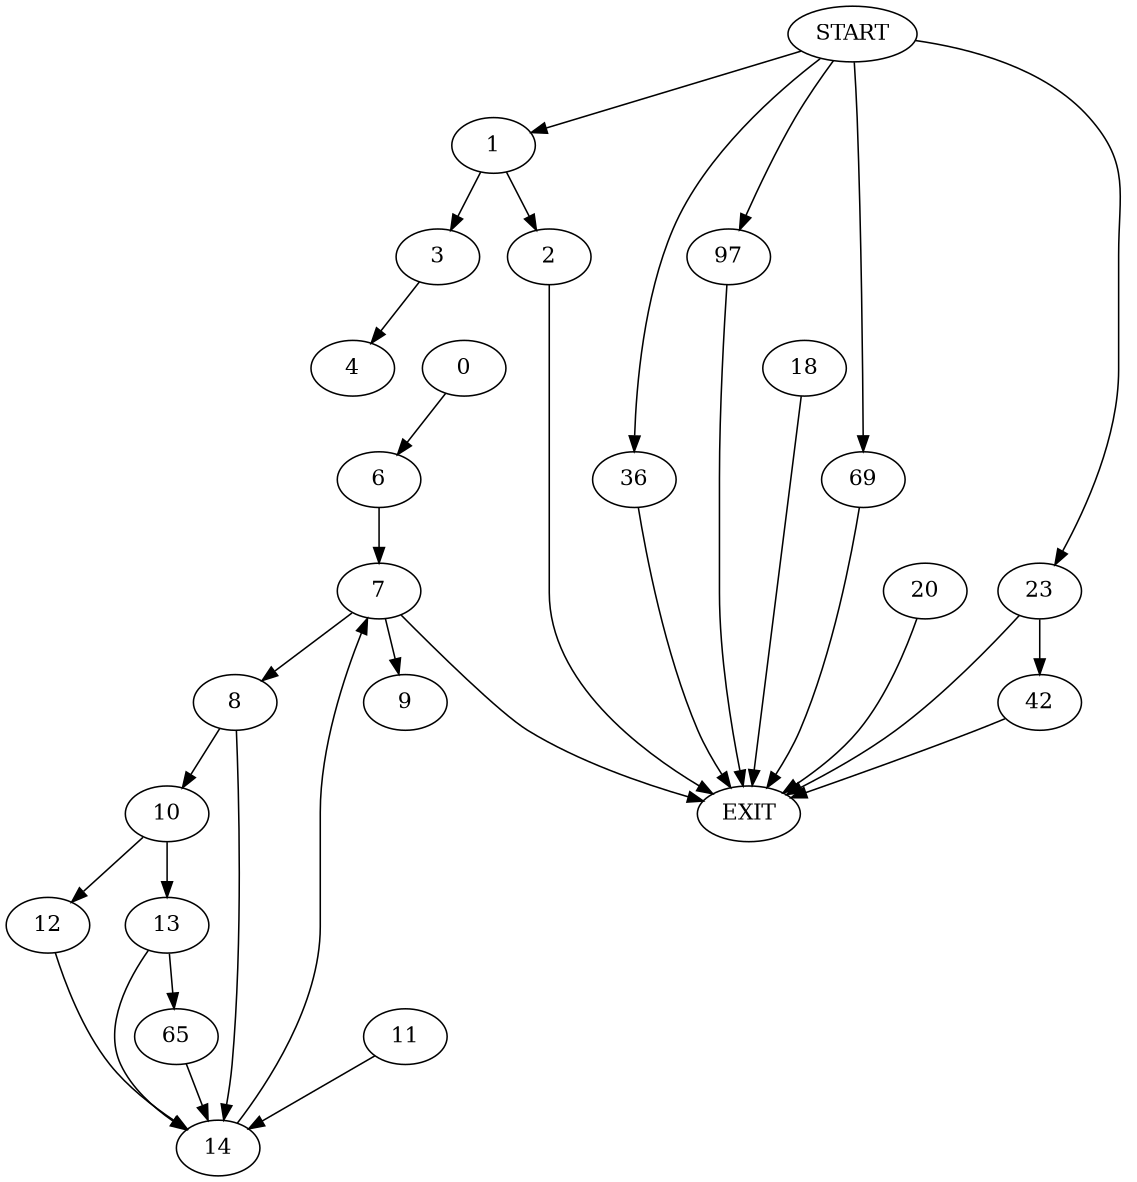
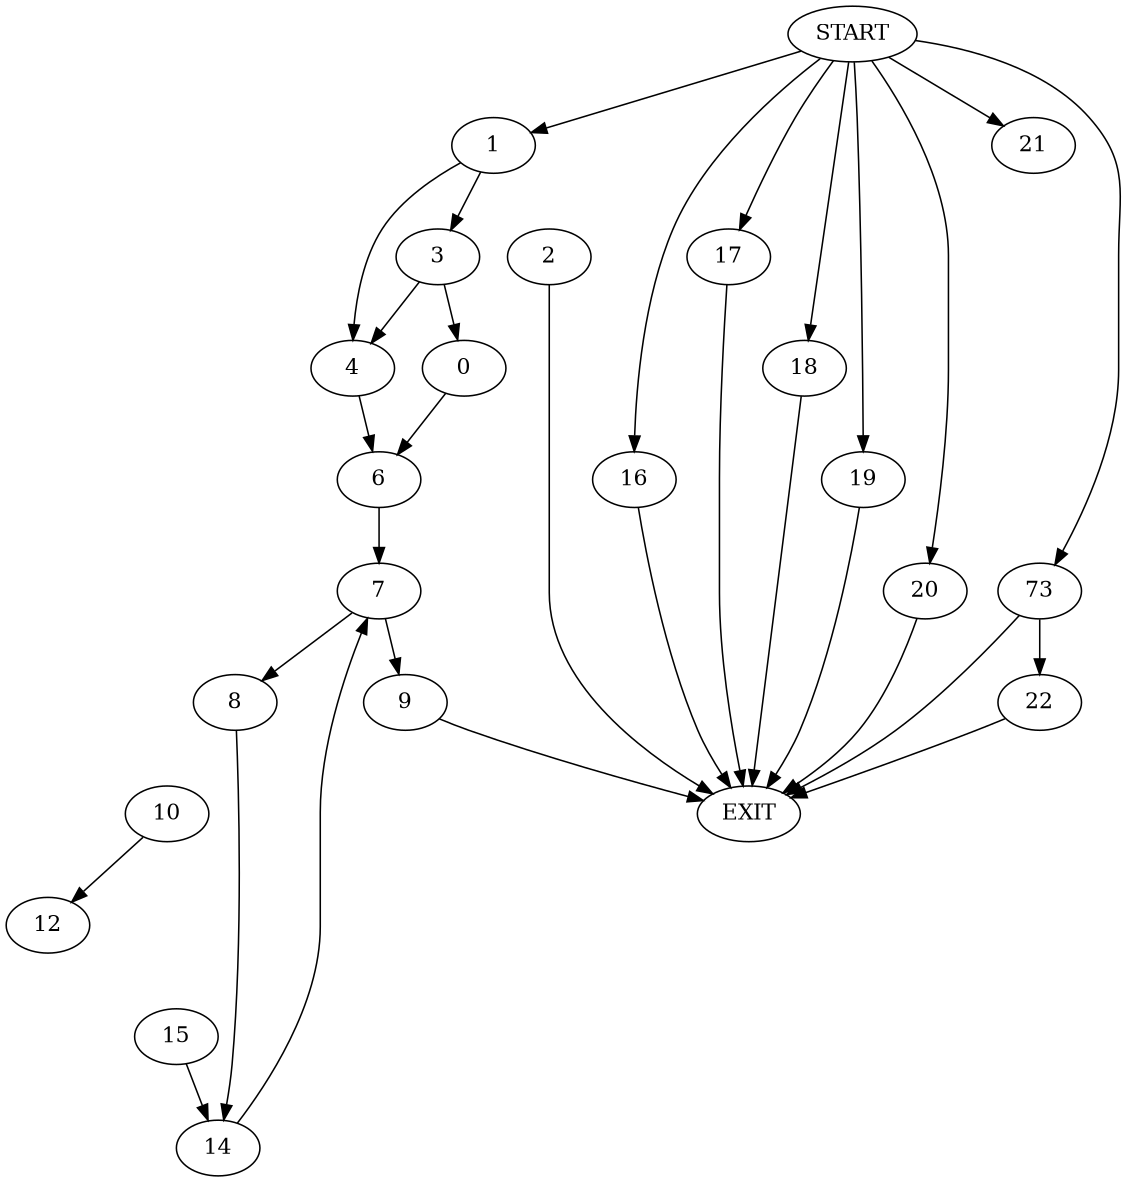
node "21": added
edge "START" -> "18": added
edge "1" -> "2": now "1" -> "4"
node "97": label "97" -> "17"
edge "START" -> "20": added
edge "3" -> "0": added
edge "4" -> "6": added
node "36": label "36" -> "16"
node "69": label "69" -> "19"
node "23": label "23" -> "73"
node "42": label "42" -> "22"
edge "7" -> "EXIT": now "9" -> "EXIT"
edge "8" -> "10": removed
node "13": removed
node "65": label "65" -> "15"
node "11": removed
edge "12" -> "14": removed
